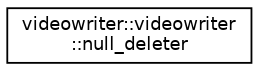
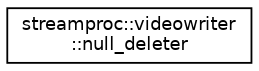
node "videowriter::videowriter ::null_deleter": label "videowriter::videowriter ::null_deleter" -> "streamproc::videowriter ::null_deleter"
